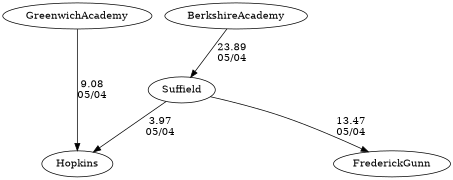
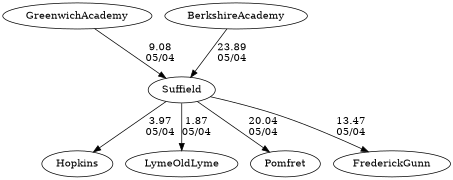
edge "GreenwichAcademy" -> "Hopkins": now "GreenwichAcademy" -> "Suffield"
node "LymeOldLyme": added
node "Pomfret": added
